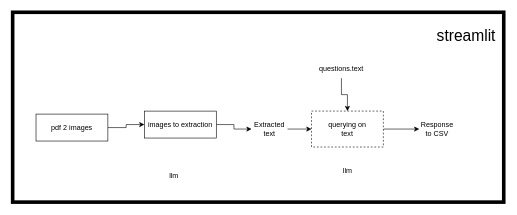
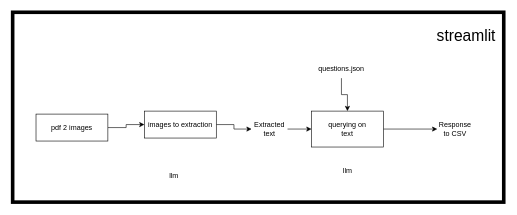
node "questions.text": label "questions.text" -> "questions.json"
node "querying on text": style dashed -> solid
node "Response to CSV": moved (438, 129) -> (456, 129)
